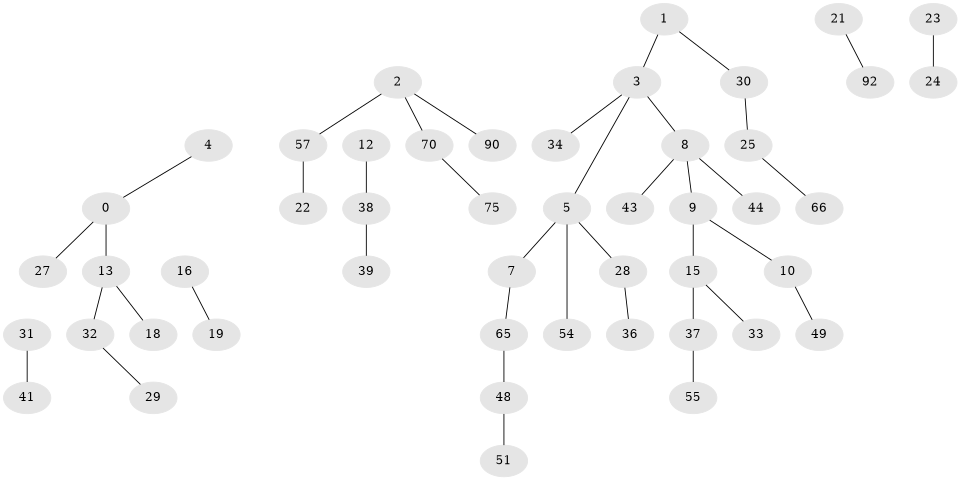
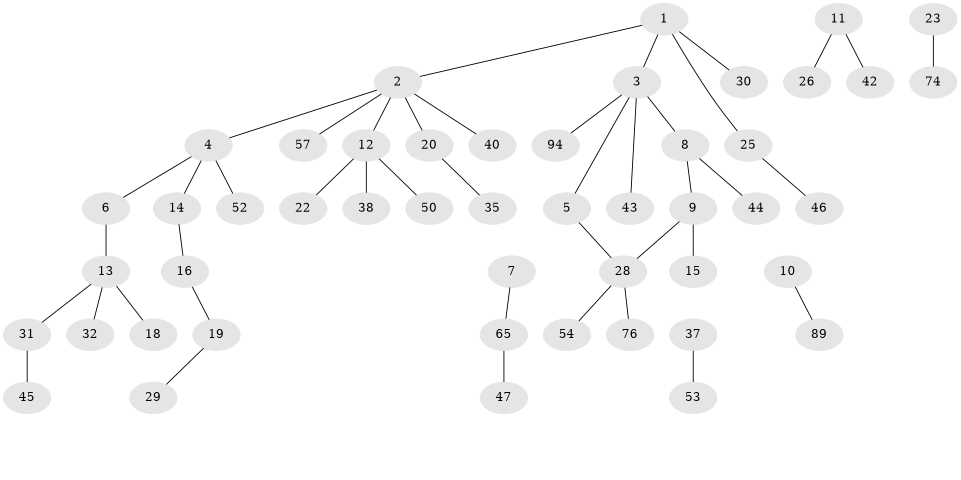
node "21": label "21" -> "11"
edge "1" -- "2": added
node "26": added
node "92": label "92" -> "42"
node "24": label "24" -> "74"
edge "2" -- "4": added
edge "2" -- "12": added
edge "30" -- "25": now "1" -- "25"
node "70": label "70" -> "20"
node "90": label "90" -> "40"
node "34": label "34" -> "94"
edge "57" -- "22": now "12" -- "22"
edge "8" -- "43": now "3" -- "43"
node "0": label "0" -> "6"
node "14": added
node "52": added
node "50": added
node "75": label "75" -> "35"
node "66": label "66" -> "46"
edge "5" -- "7": removed
edge "9" -- "10": now "9" -- "28"
node "27": removed
node "39": removed
edge "5" -- "54": now "28" -- "54"
edge "13" -- "31": added
edge "15" -- "37": removed
node "36": label "36" -> "76"
node "33": removed
node "49": label "49" -> "89"
edge "32" -- "29": now "19" -- "29"
node "41": label "41" -> "45"
node "48": label "48" -> "47"
node "55": label "55" -> "53"
node "51": removed
